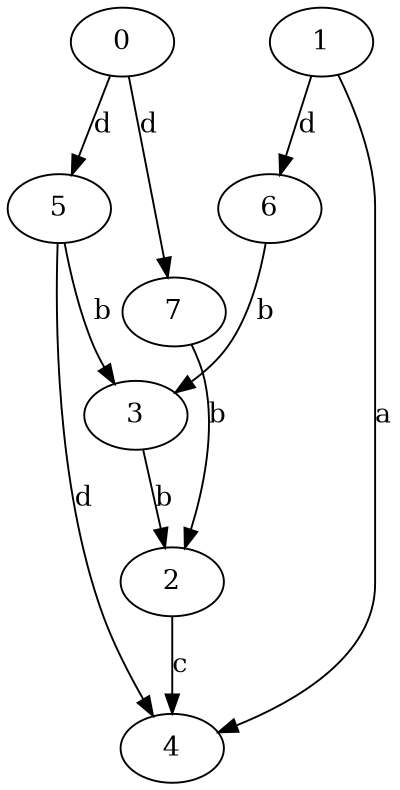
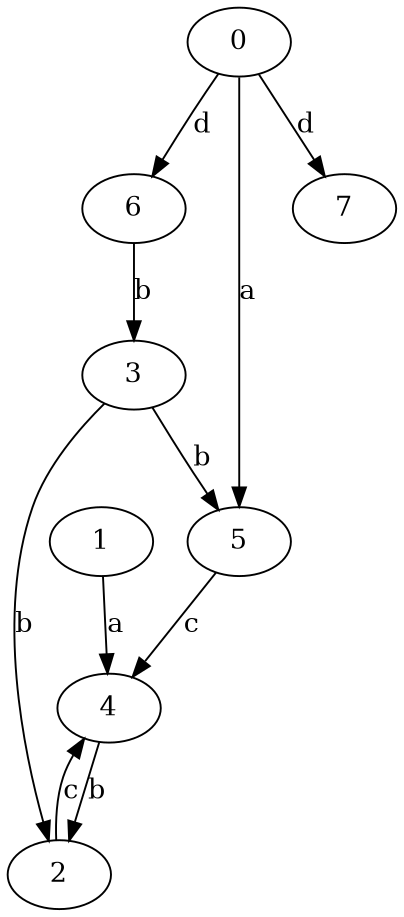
edge "1" -> "6": now "0" -> "6"
edge "0" -> "5": label "d" -> "a"
edge "5" -> "3": reversed
edge "7" -> "2": now "4" -> "2"
edge "5" -> "4": label "d" -> "c"
